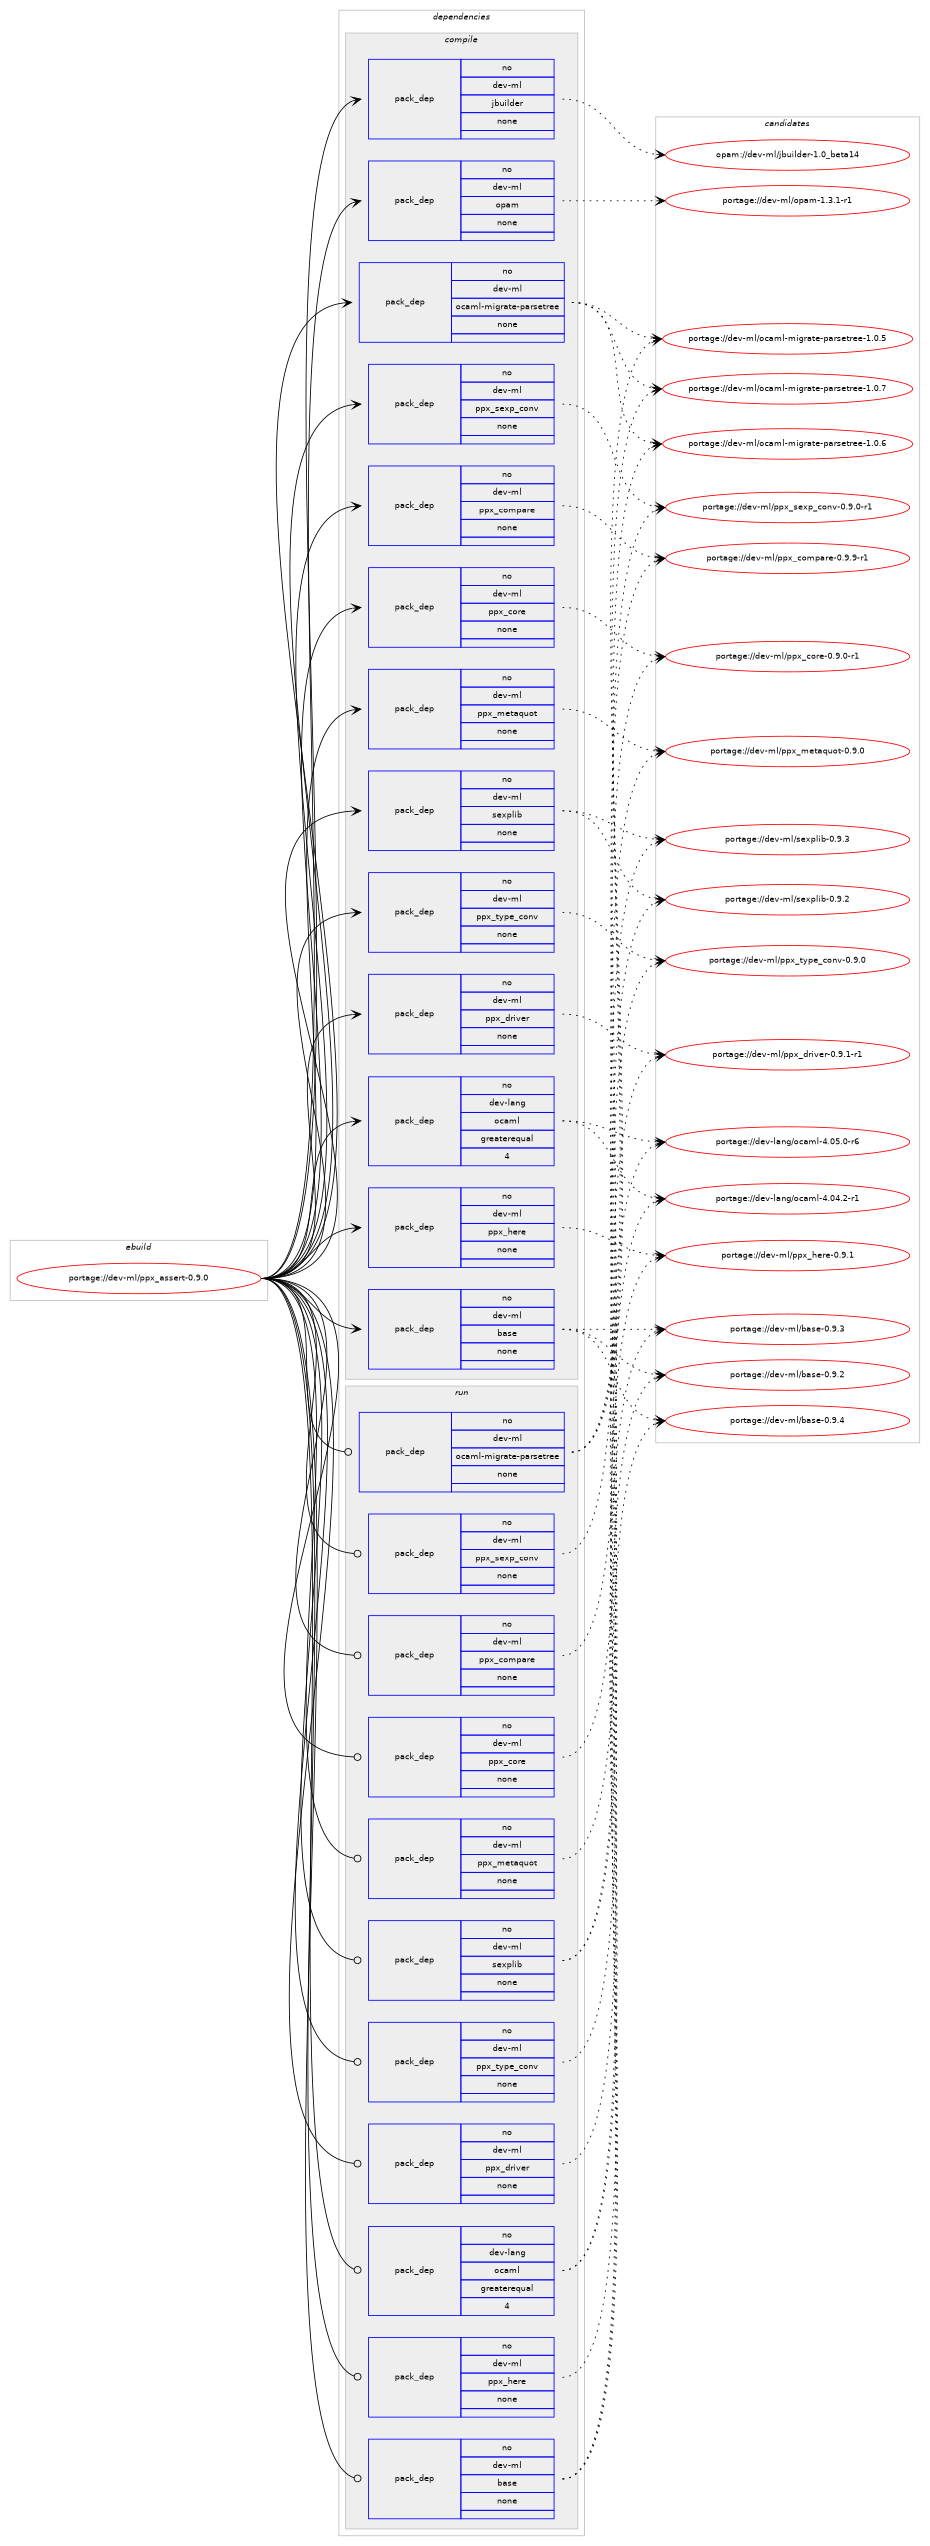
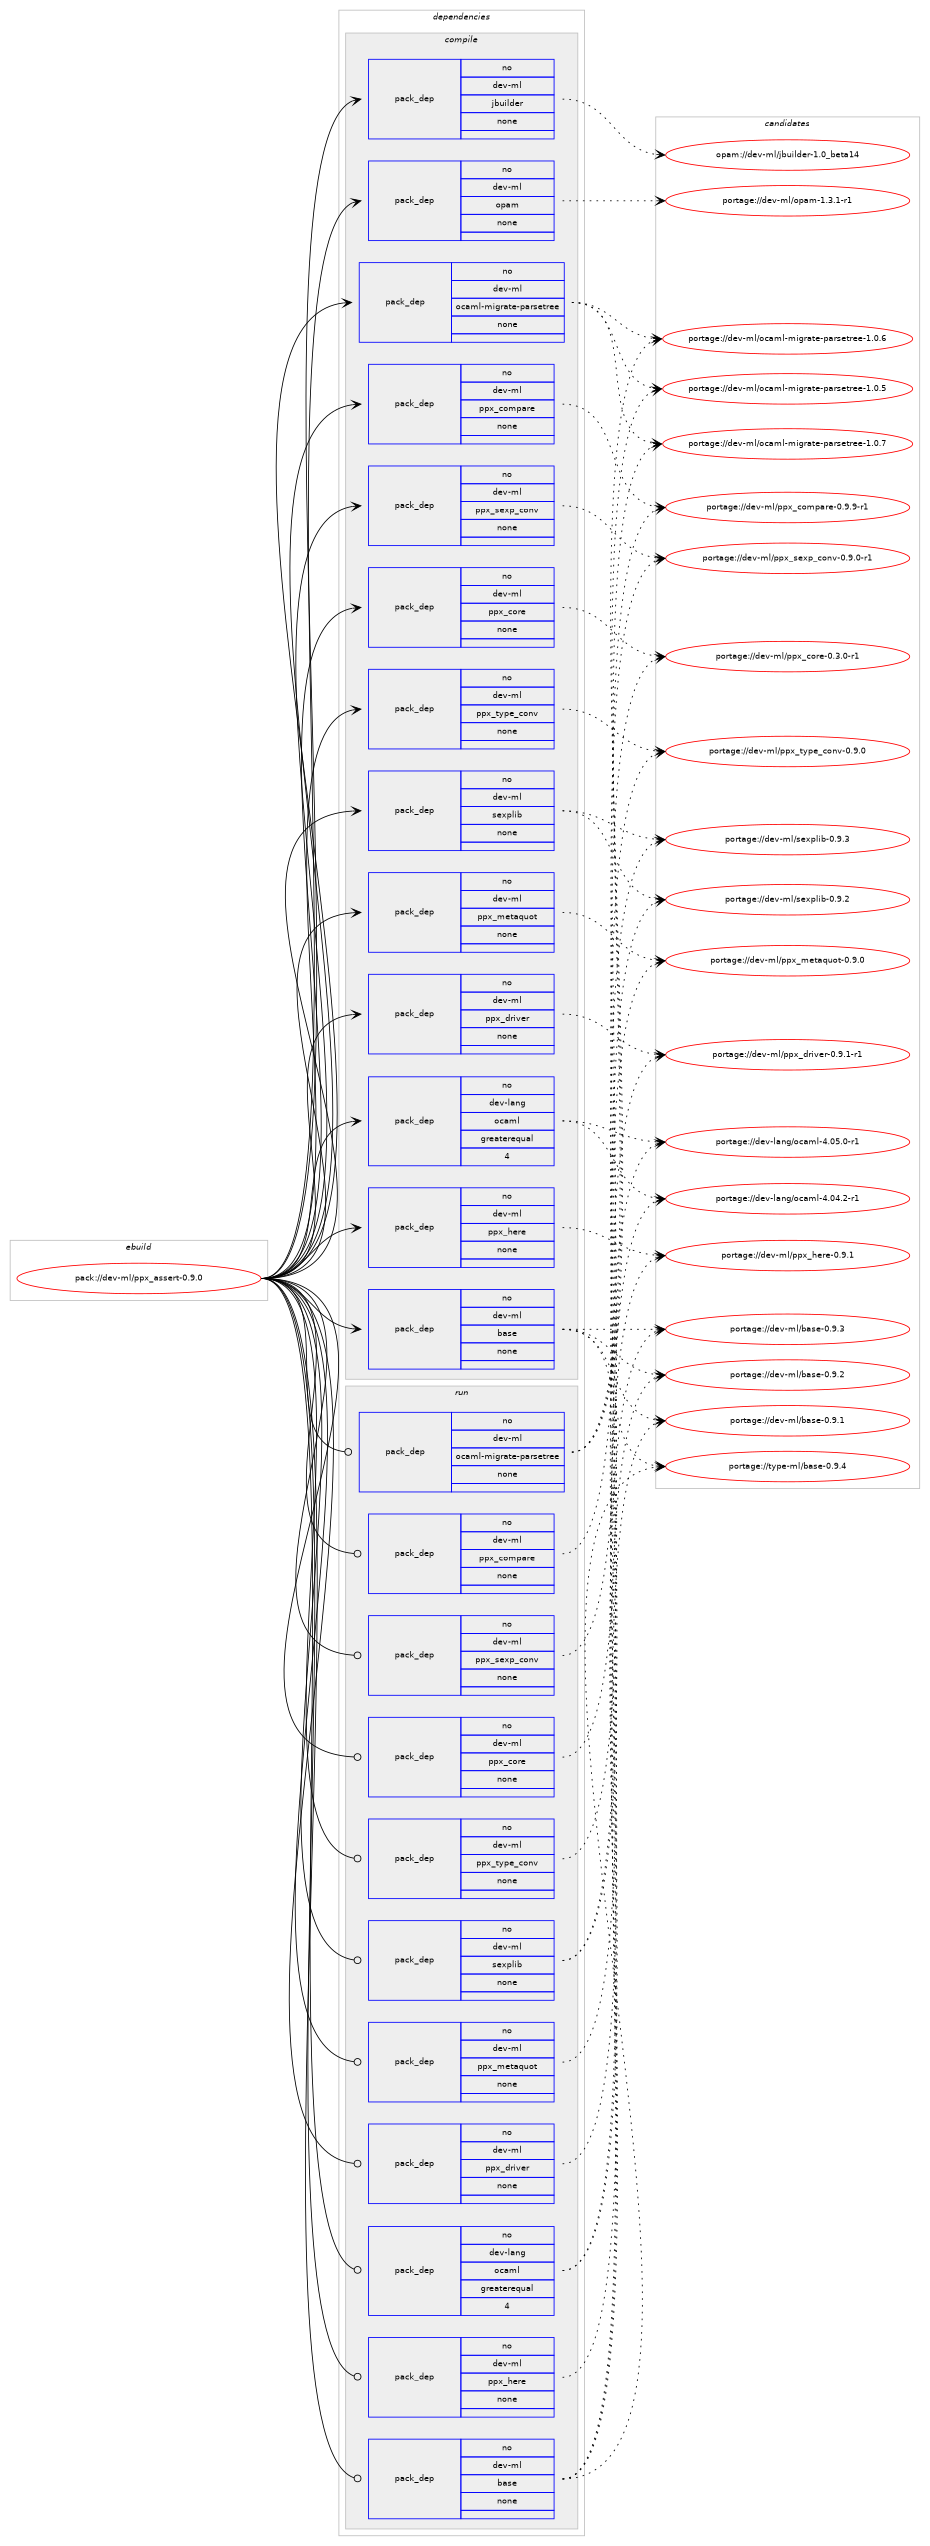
node "portage://dev-ml/ppx_core-0.9.0-r1": label "portage://dev-ml/ppx_core-0.9.0-r1" -> "portage://dev-ml/ppx_core-0.3.0-r1"
node "portage://dev-lang/ocaml-4.05.0-r6": label "portage://dev-lang/ocaml-4.05.0-r6" -> "portage://dev-lang/ocaml-4.05.0-r1"
node "portage://dev-ml/ppx_assert-0.9.0": label "portage://dev-ml/ppx_assert-0.9.0" -> "pack://dev-ml/ppx_assert-0.9.0"
node "portage://dev-ml/base-0.9.1": added
node "portage://dev-ml/base-0.9.4": label "portage://dev-ml/base-0.9.4" -> "portage://type-ml/base-0.9.4"
